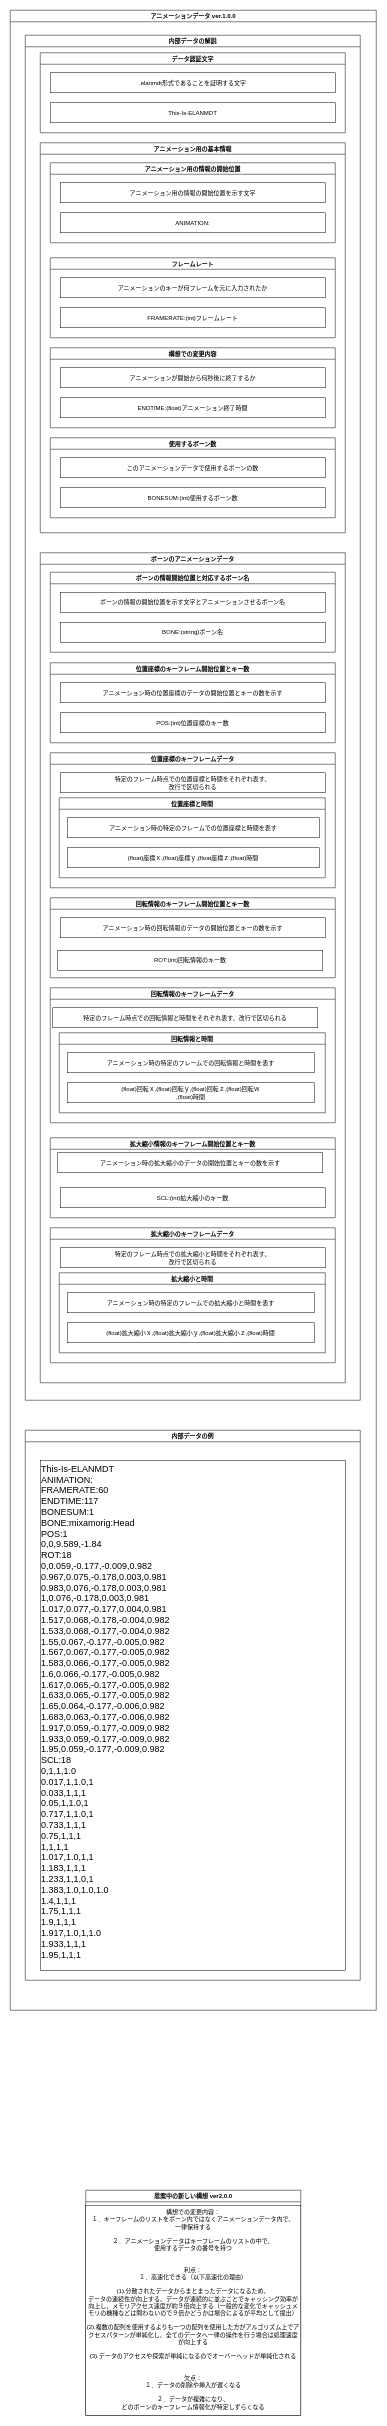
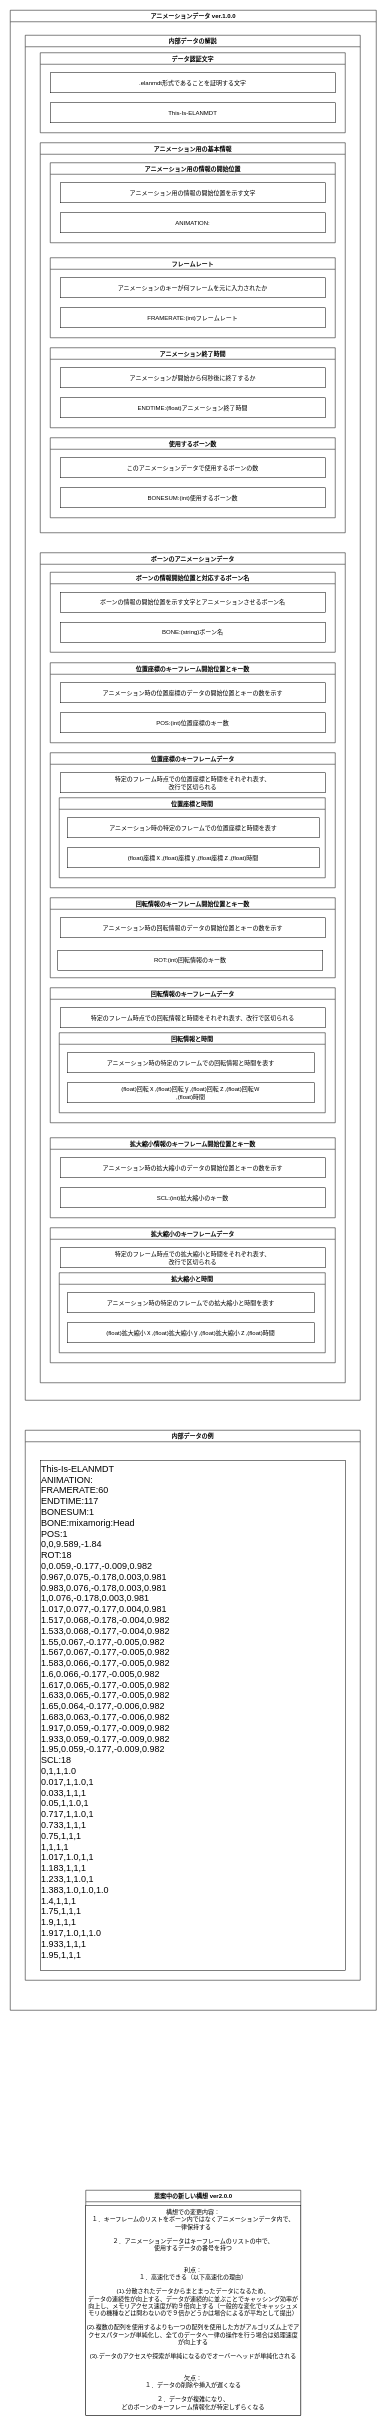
node "構想での変更内容": label "構想での変更内容" -> "アニメーション終了時間"
node "特定のフレーム時点での回転情報と時間をそれぞれ表す、改行で区切られる": moved (185, 1018) -> (193, 1018)
node "アニメーション時の拡大縮小のデータの開始位置とキーの数を示す": moved (190, 1163) -> (193, 1168)
